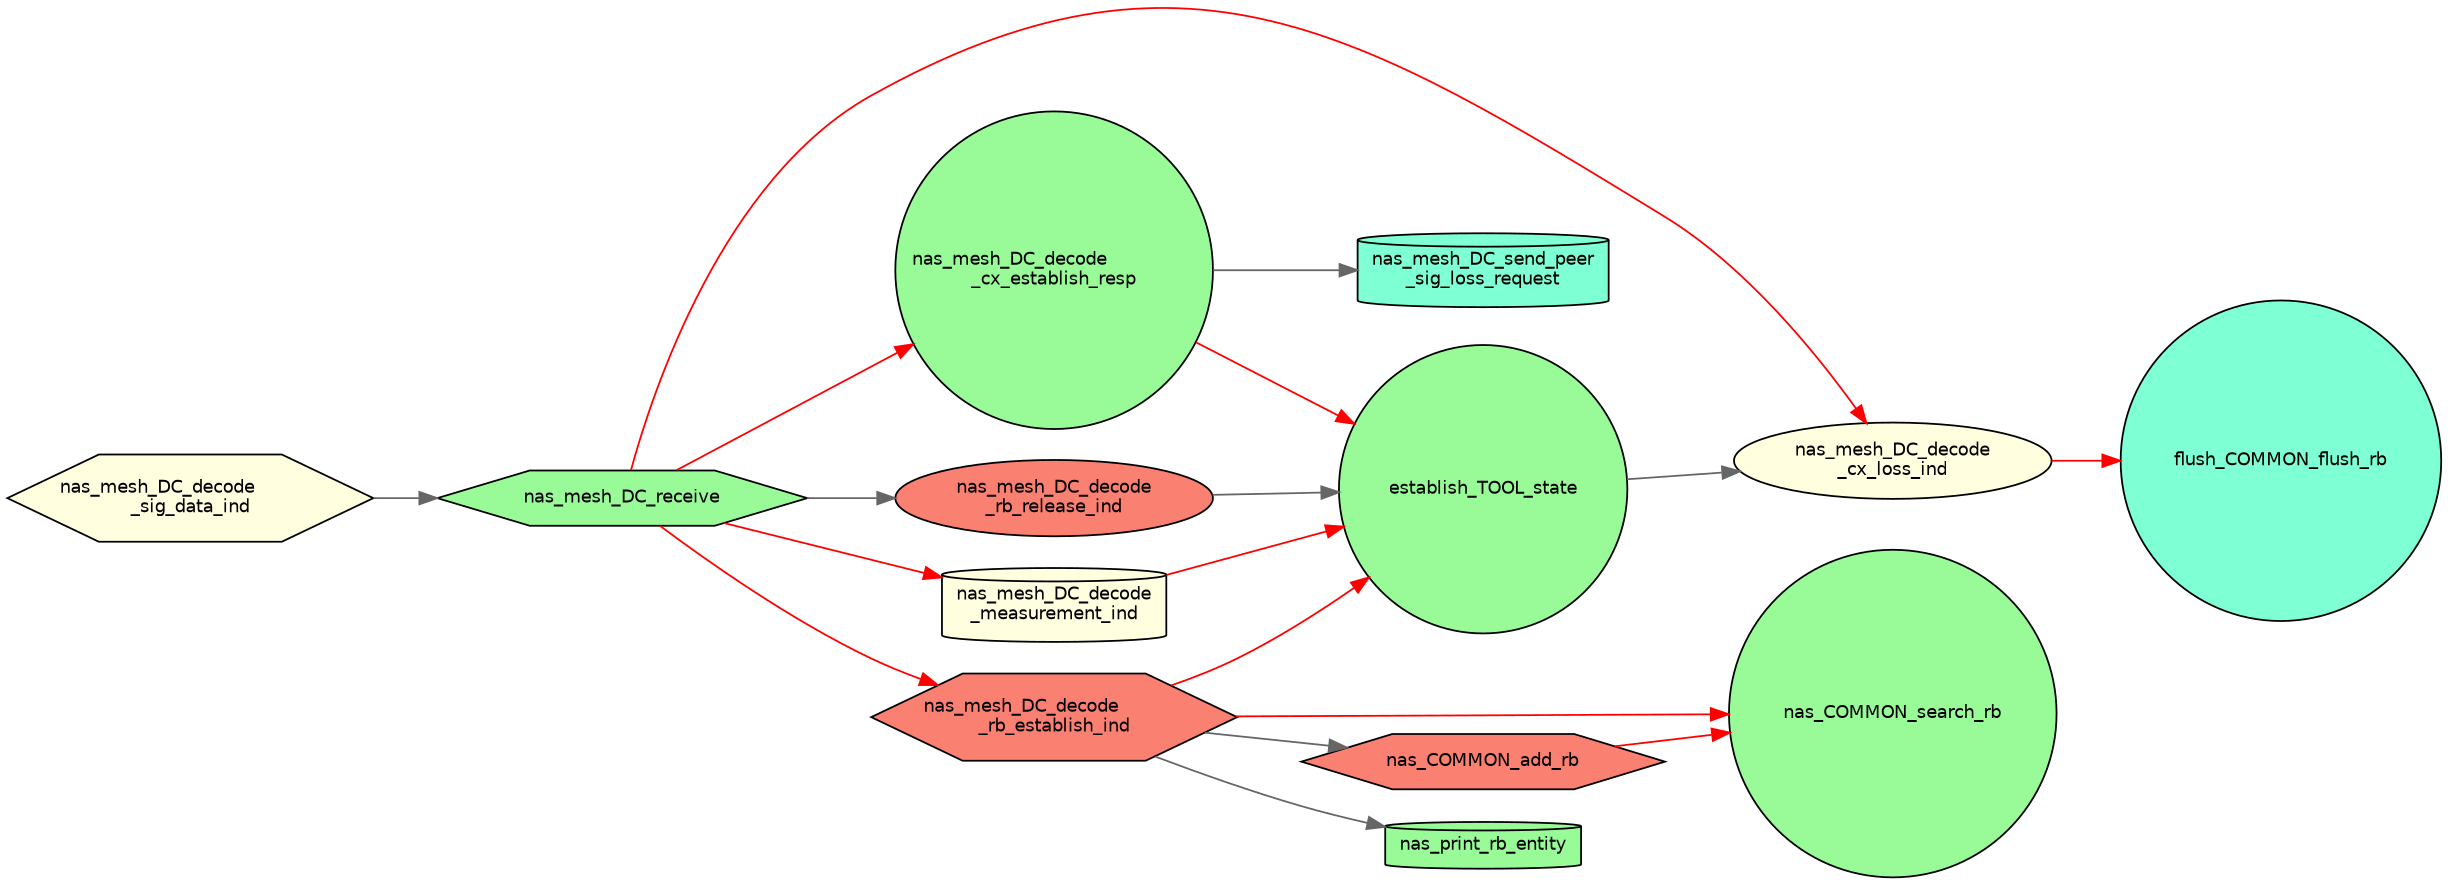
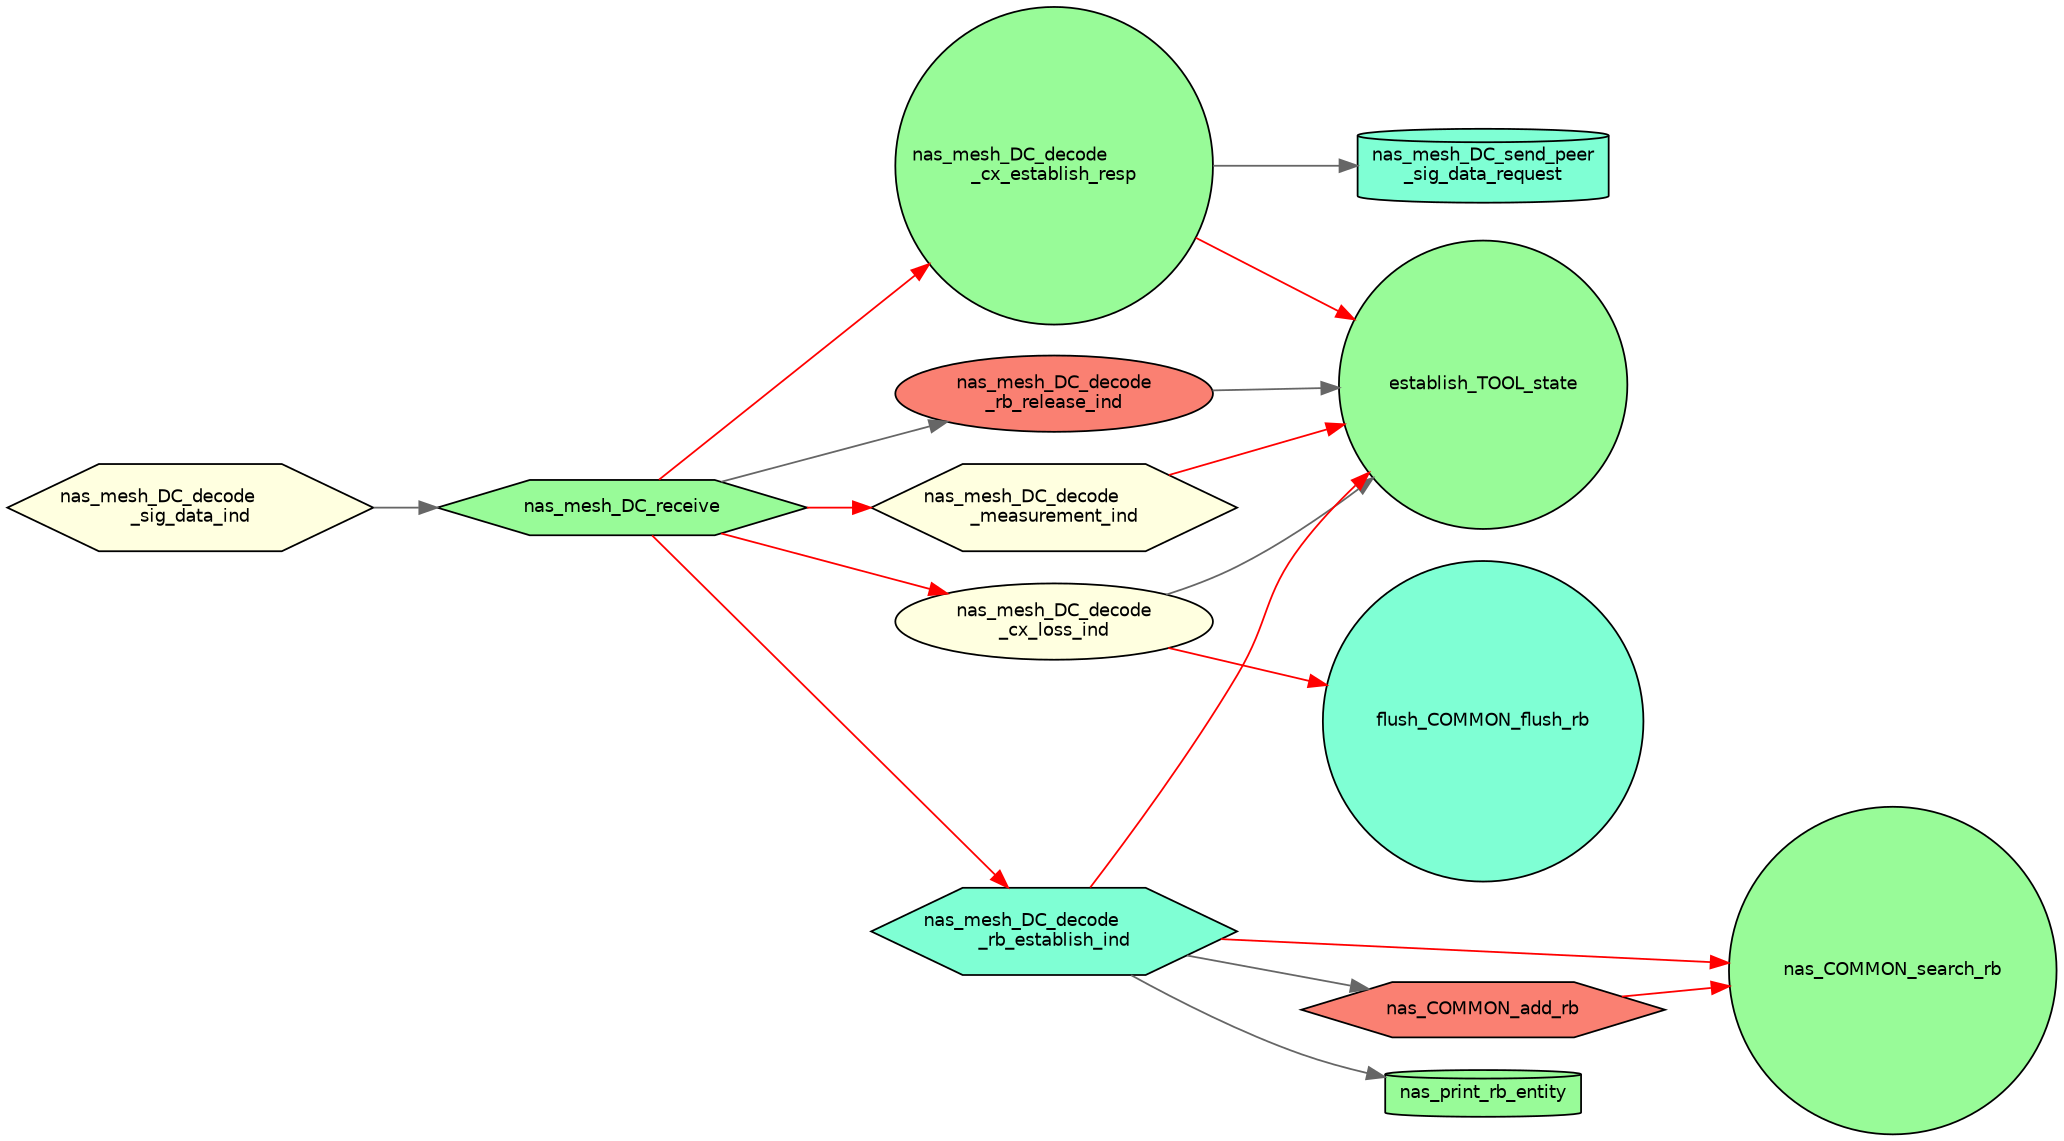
node "nas_mesh_DC_send_peer _sig_loss_request": label "nas_mesh_DC_send_peer _sig_loss_request" -> "nas_mesh_DC_send_peer _sig_data_request"
edge "establish_TOOL_state" -> "nas_mesh_DC_decode _cx_loss_ind": reversed
node "nas_mesh_DC_decode _measurement_ind": shape cylinder -> hexagon
node "nas_mesh_DC_decode _rb_establish_ind": fillcolor salmon -> aquamarine
